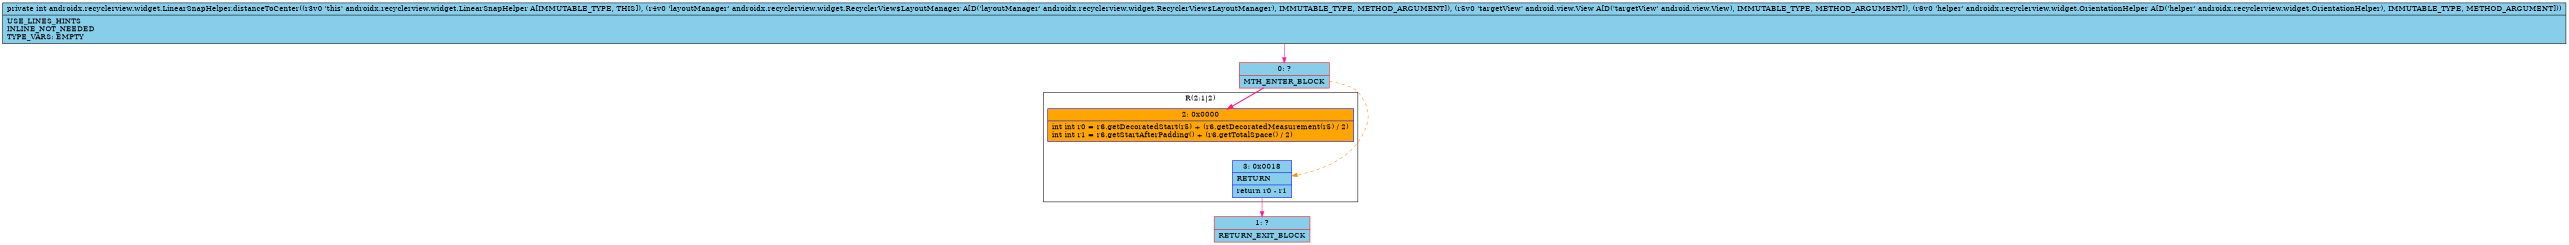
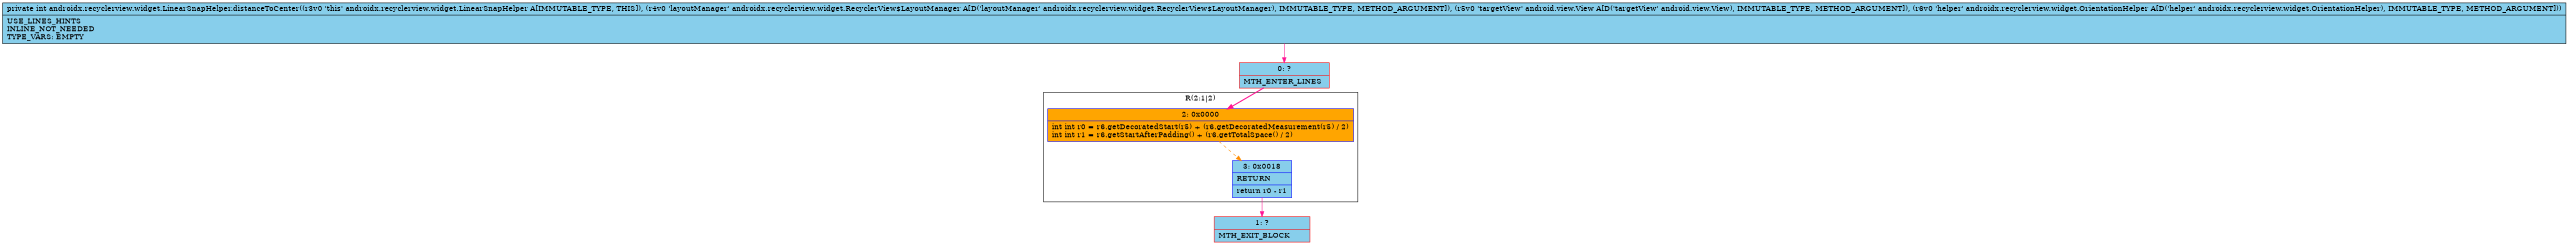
node "0: ?": text "MTH_ENTER_BLOCK" -> "MTH_ENTER_LINES"
edge "0: ?" -> "3: 0x0018": now "2: 0x0000" -> "3: 0x0018"
node "1: ?": text "RETURN_EXIT_BLOCK" -> "MTH_EXIT_BLOCK"
